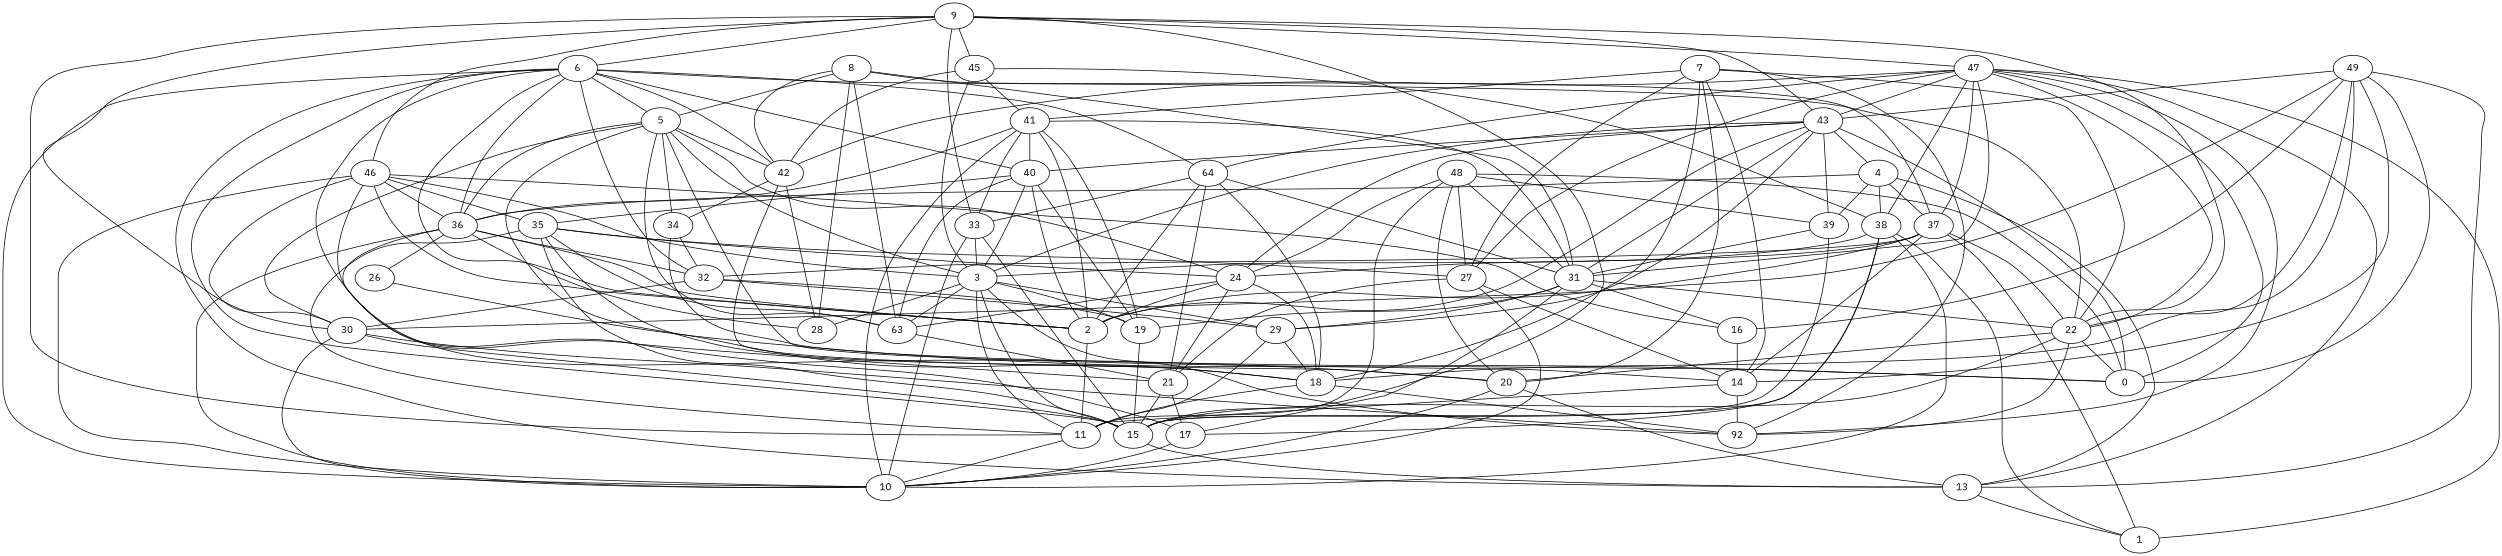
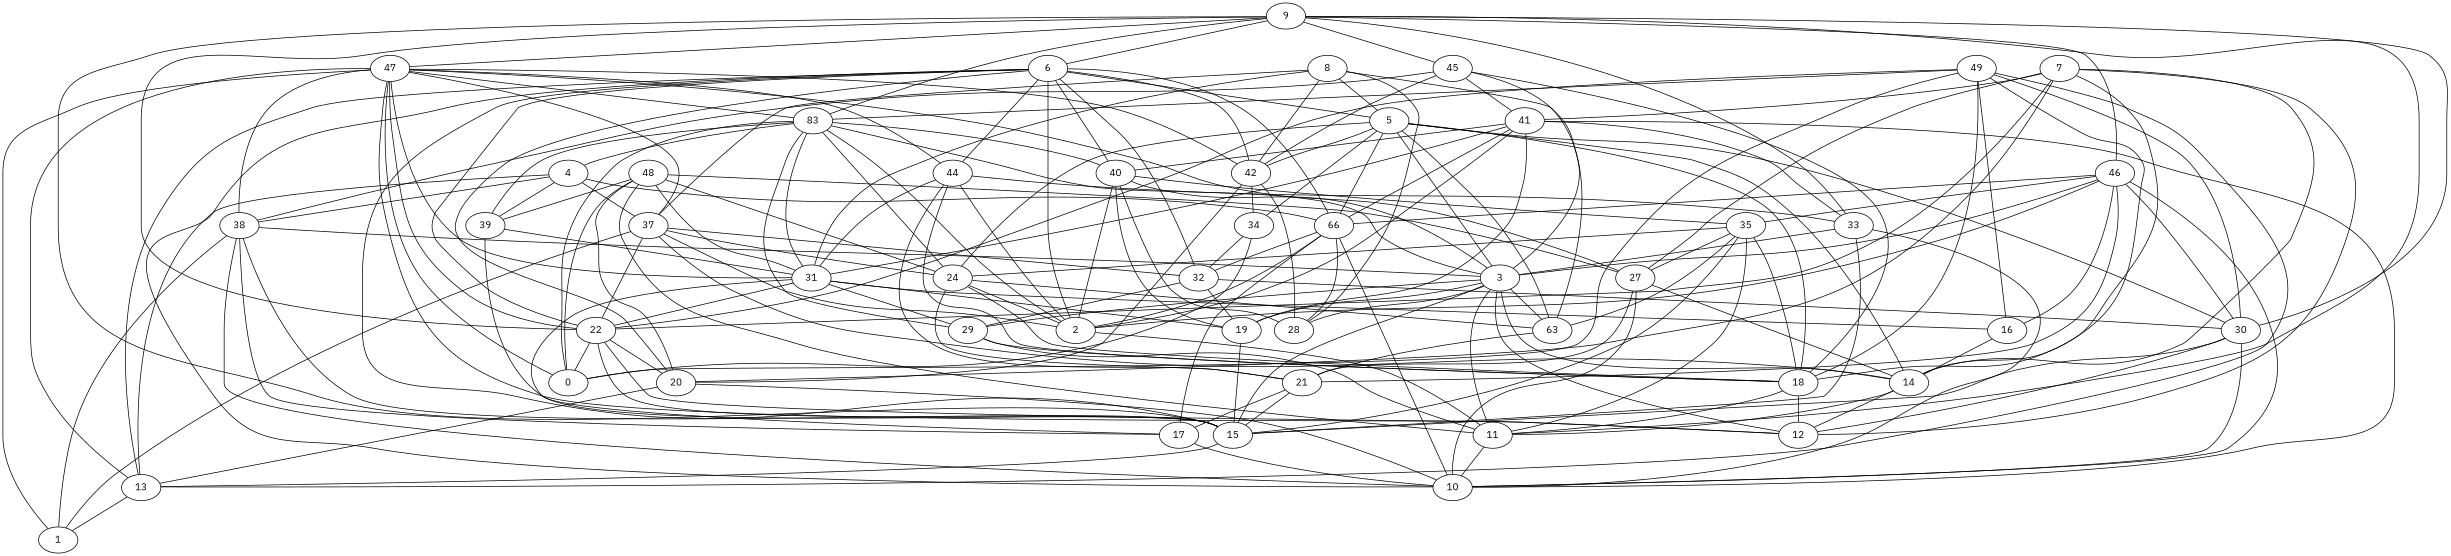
node "43": label "43" -> "83"
edge "45" -- "18": added
node "64": label "64" -> "44"
node "36": label "36" -> "66"
edge "40" -- "63": now "40" -- "28"
node "26": removed
edge "3" -- "14": added
node "92": label "92" -> "12"
